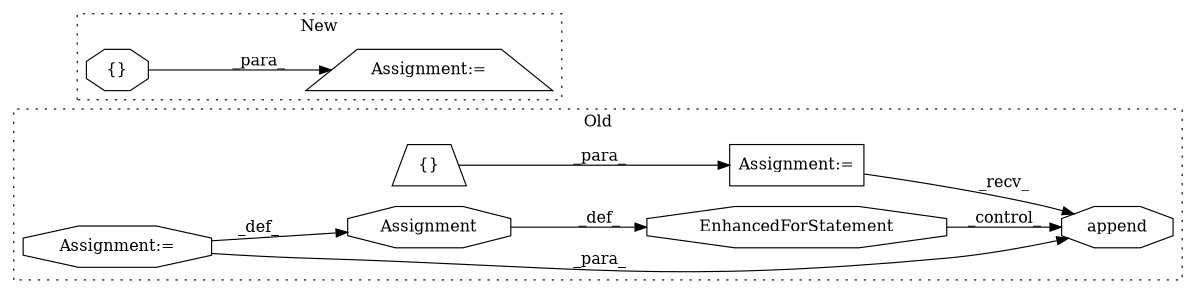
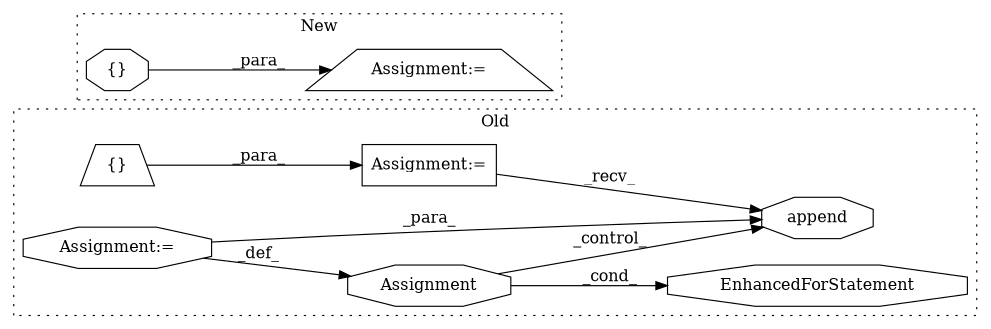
edge "Assignment" -> "EnhancedForStatement": label "_def_" -> "_cond_"
edge "EnhancedForStatement" -> "append": now "Assignment" -> "append"
